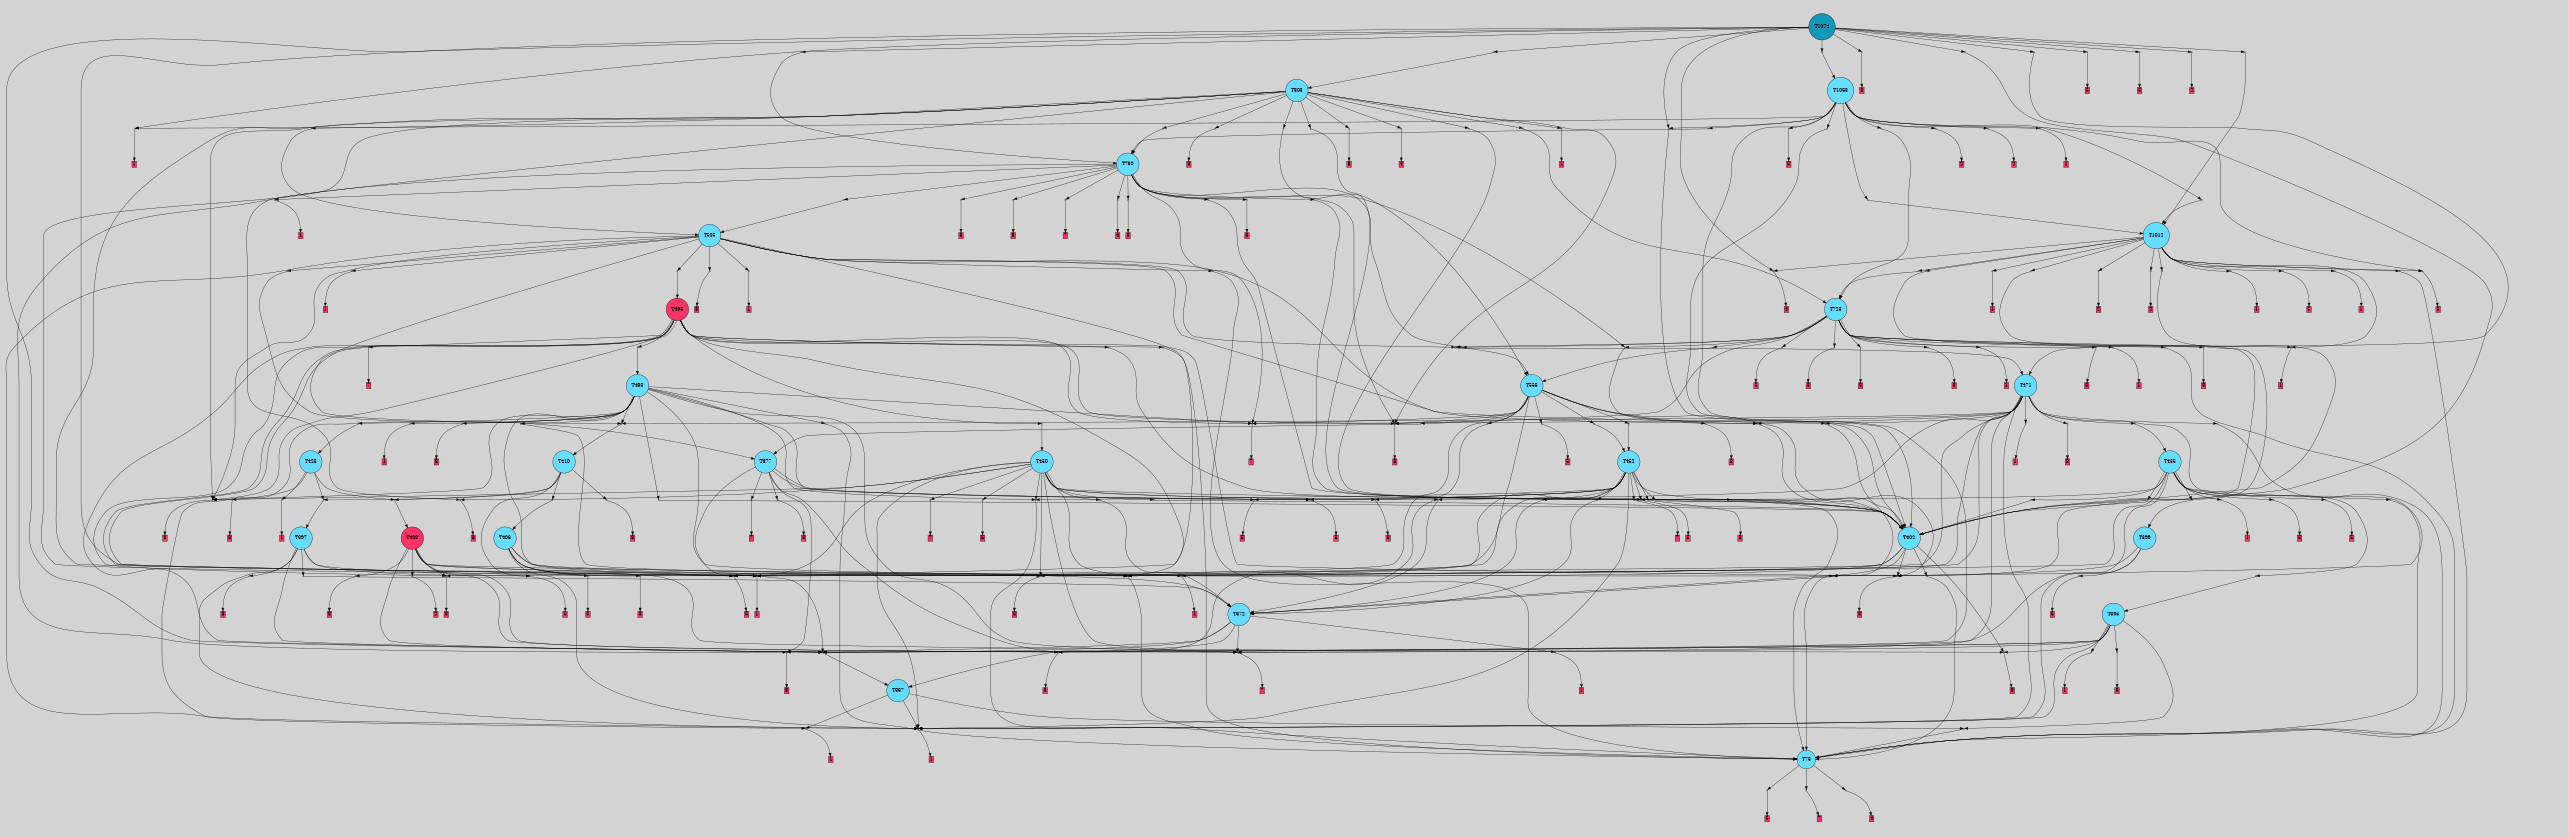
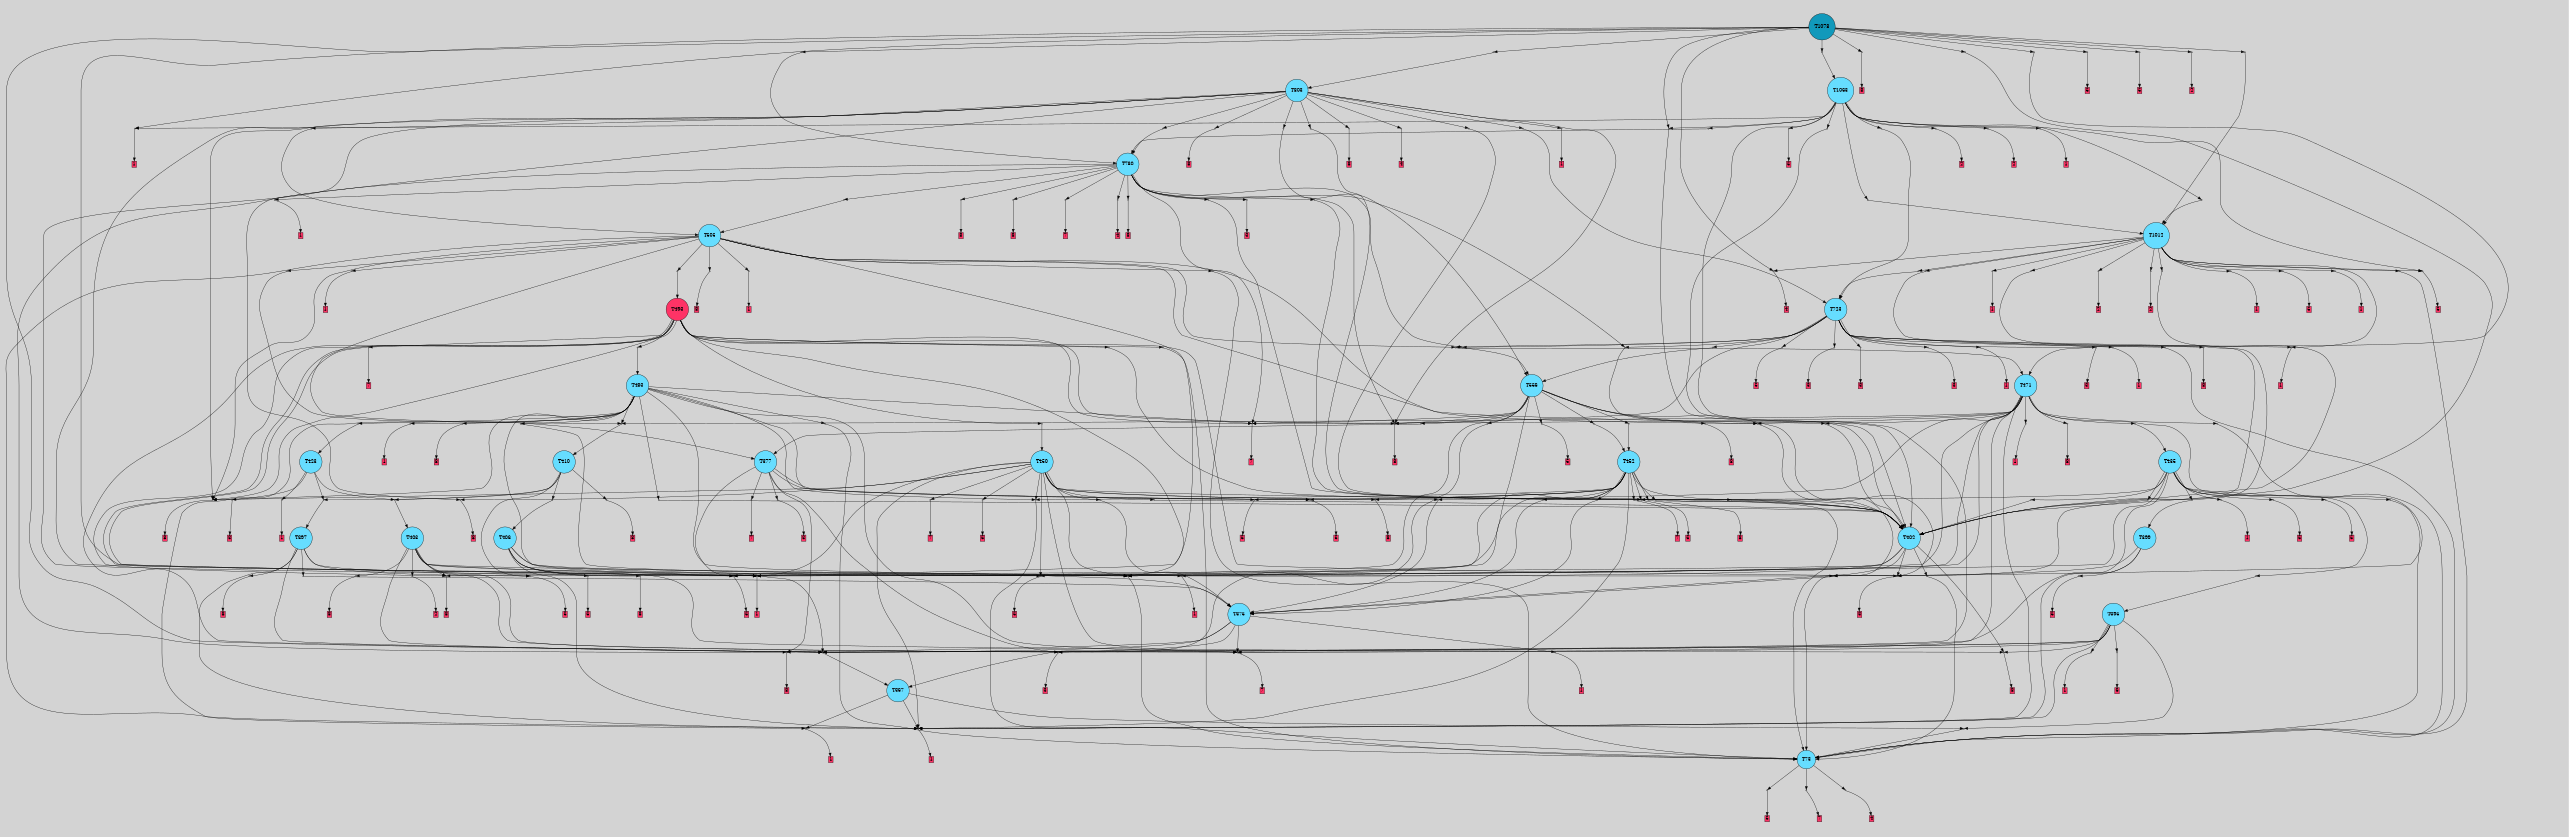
node "T1074": label "T1074" -> "T1078"
node "T403": fillcolor #ff3366 -> #66ddff
node "T372": label "T372" -> "T375"
